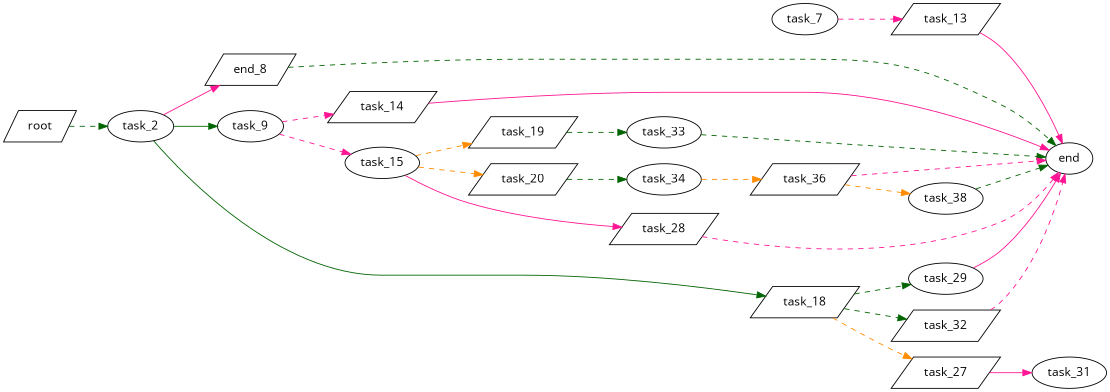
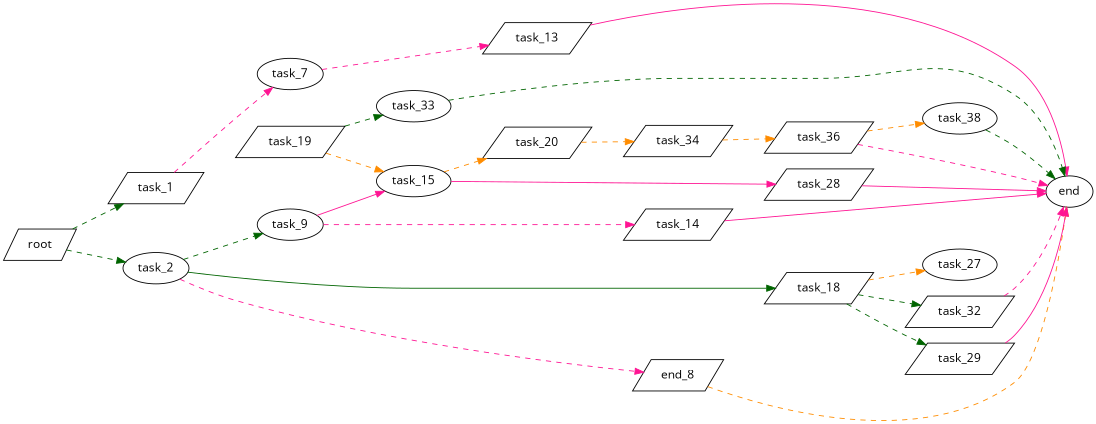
edge "end_8" -> "end": color darkgreen -> darkorange
edge "task_2" -> "end_8": style solid -> dashed
edge "task_2" -> "task_9": style solid -> dashed
edge "task_9" -> "task_15": style dashed -> solid
edge "task_15" -> "task_19": reversed
edge "task_20" -> "task_34": color darkgreen -> darkorange
node "task_34": shape ellipse -> parallelogram
node "task_1": added
edge "task_28" -> "end": style dashed -> solid
node "task_29": shape ellipse -> parallelogram
node "task_27": shape parallelogram -> ellipse
node "task_31": removed
